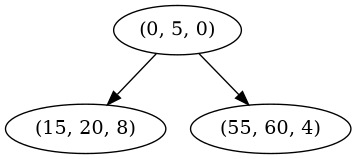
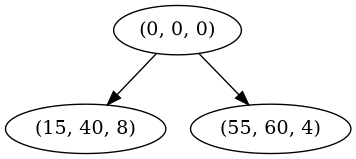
node "(0, 5, 0)": label "(0, 5, 0)" -> "(0, 0, 0)"
node "(15, 20, 8)": label "(15, 20, 8)" -> "(15, 40, 8)"
